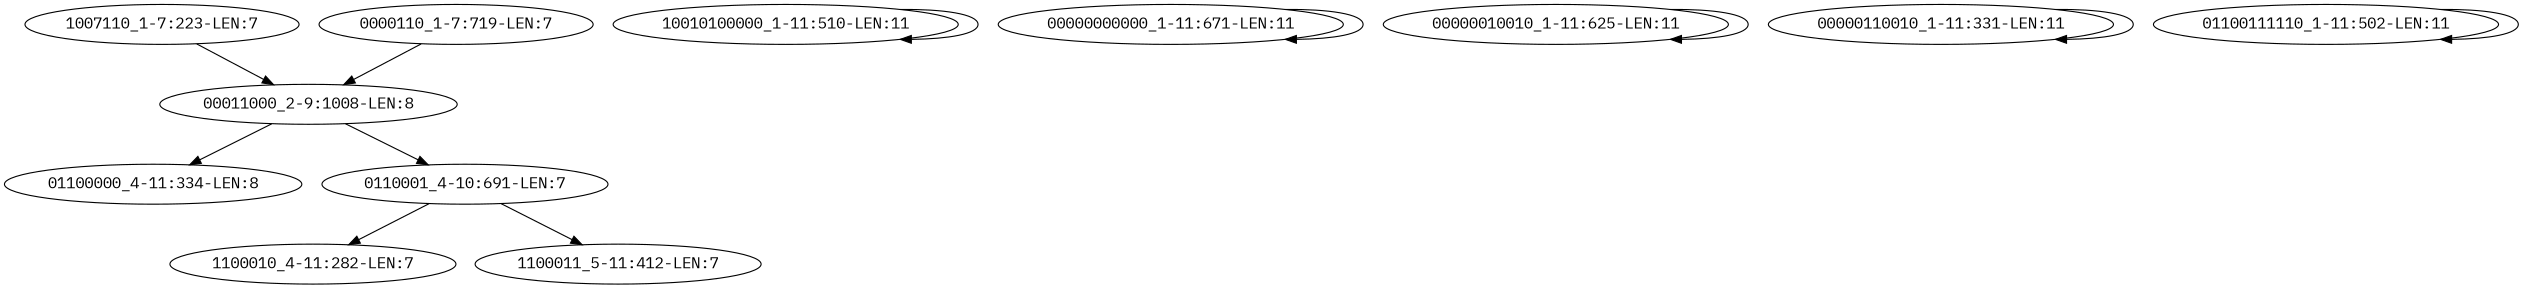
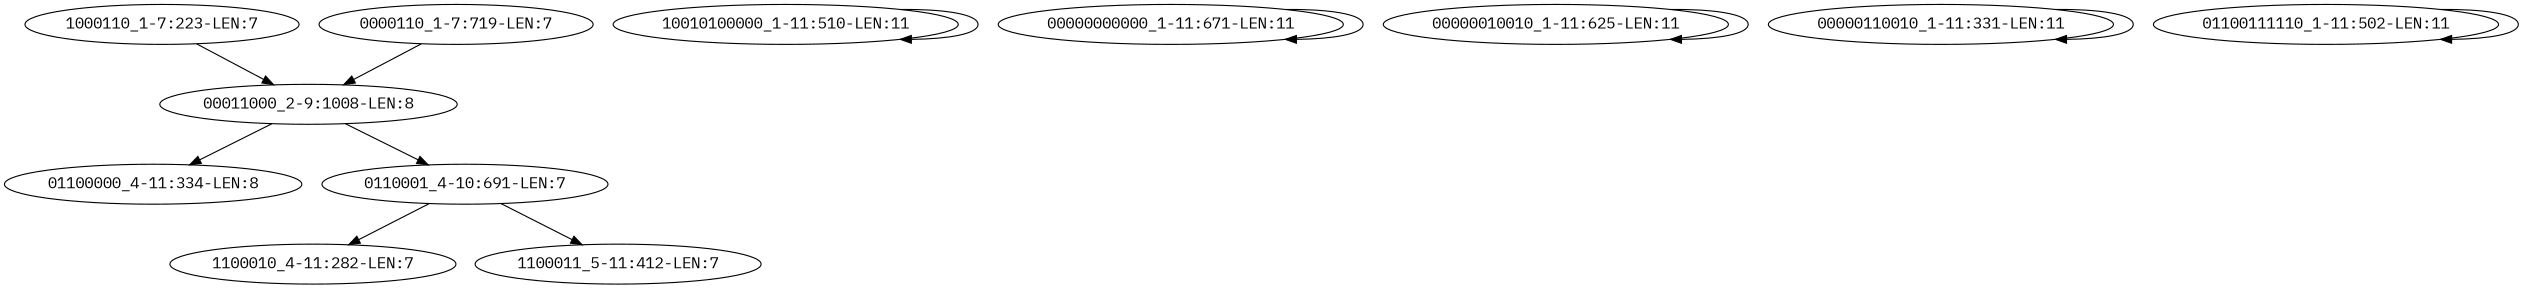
node "1007110_1-7:223-LEN:7": label "1007110_1-7:223-LEN:7" -> "1000110_1-7:223-LEN:7"
